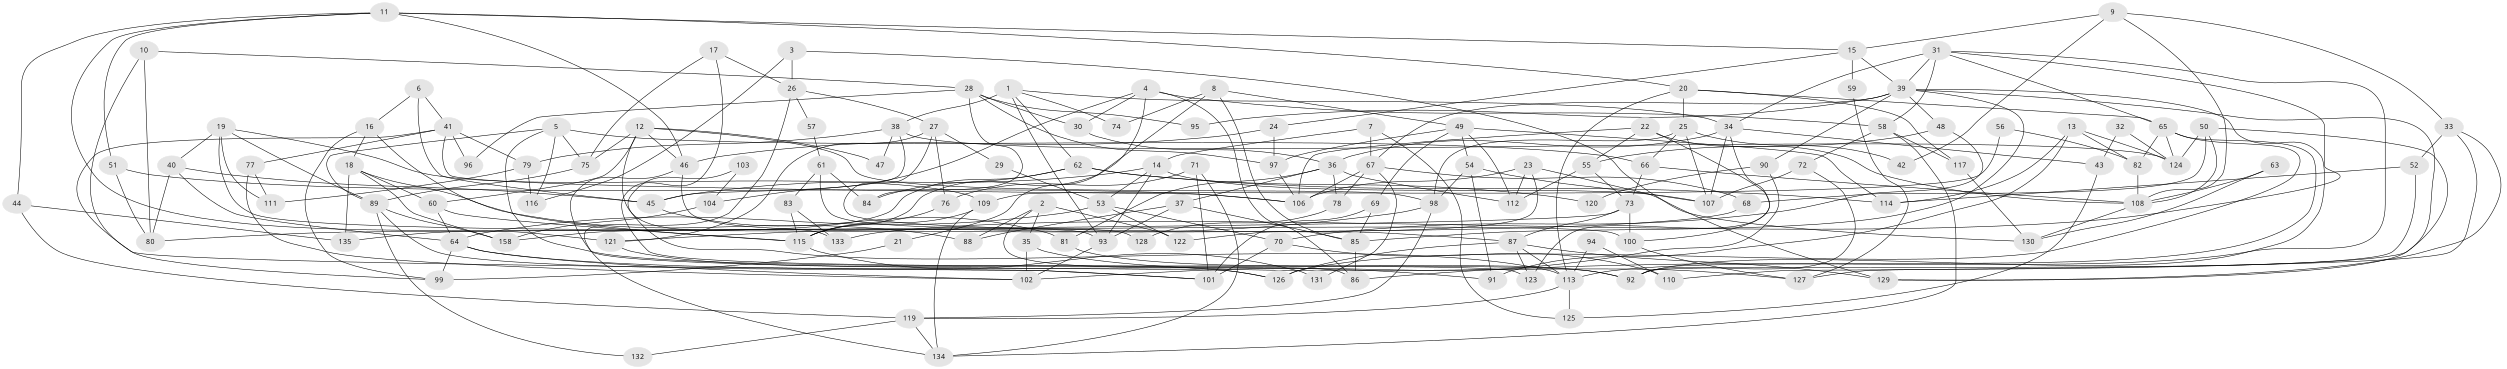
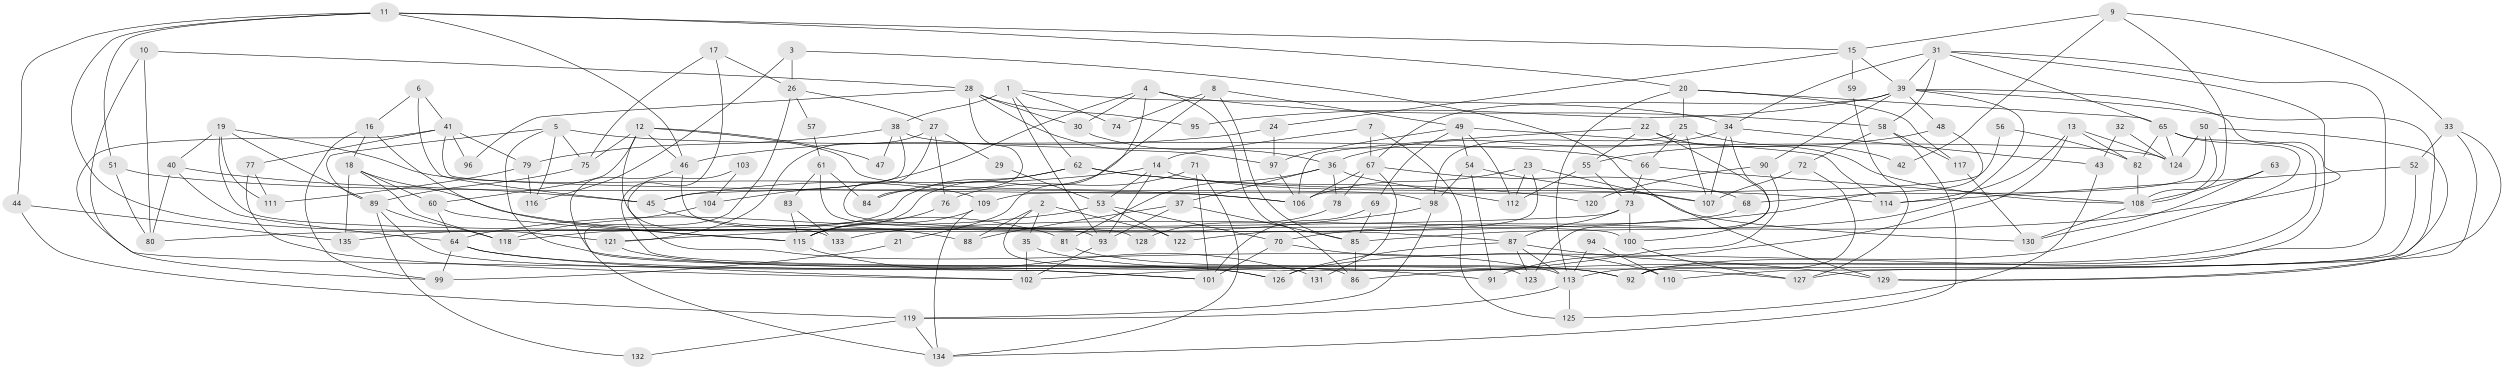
node "158": label "158" -> "118"
